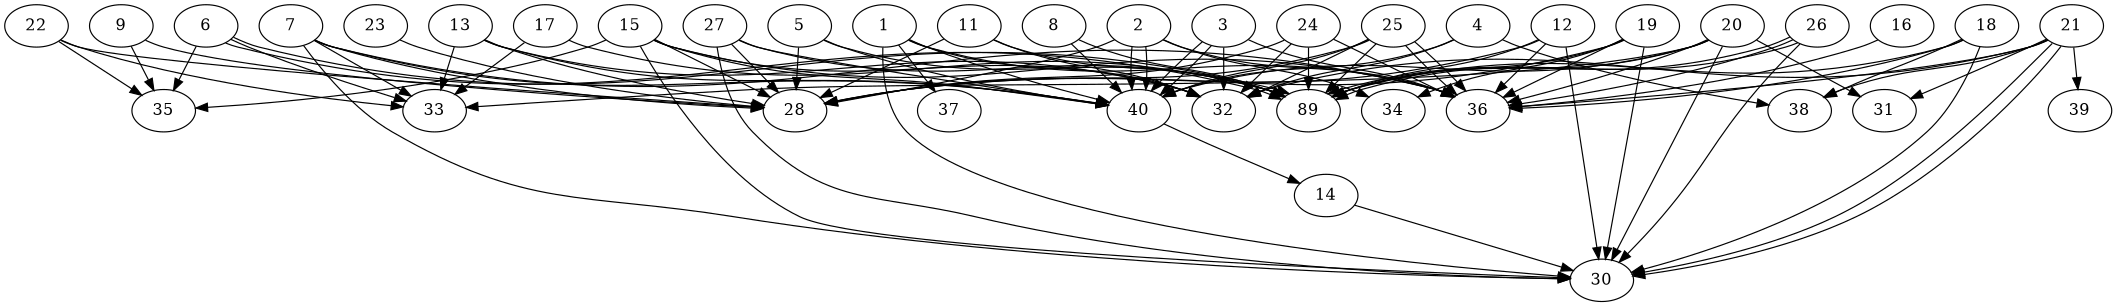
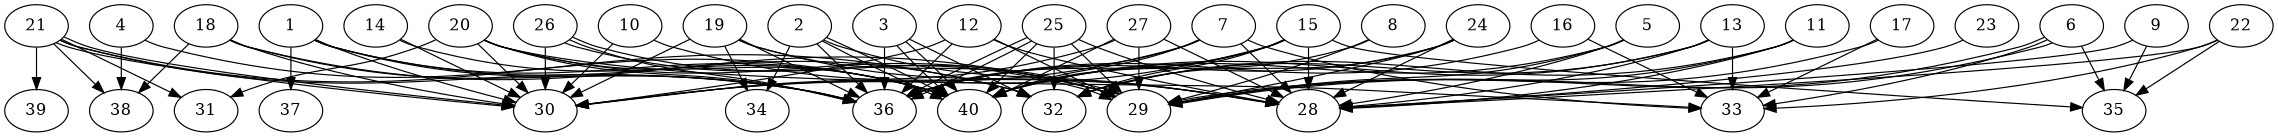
node "10": added
edge "16" -> "33": added
edge "4" -> "32": removed
node "89": label "89" -> "29"
edge "40" -> "14": reversed
